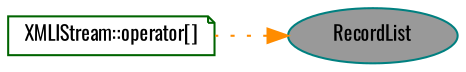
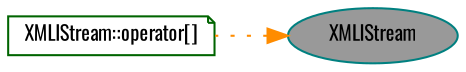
node "RecordList": label "RecordList" -> "XMLIStream"
